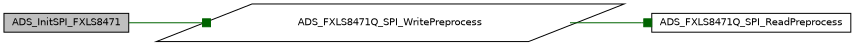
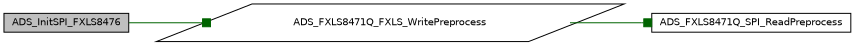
node "ADS_InitSPI_FXLS8471": label "ADS_InitSPI_FXLS8471" -> "ADS_InitSPI_FXLS8476"
node "ADS_FXLS8471Q_SPI_WritePreprocess": label "ADS_FXLS8471Q_SPI_WritePreprocess" -> "ADS_FXLS8471Q_FXLS_WritePreprocess"
